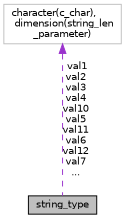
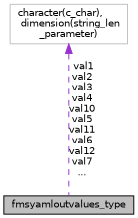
node "string_type": label "string_type" -> "fmsyamloutvalues_type"
